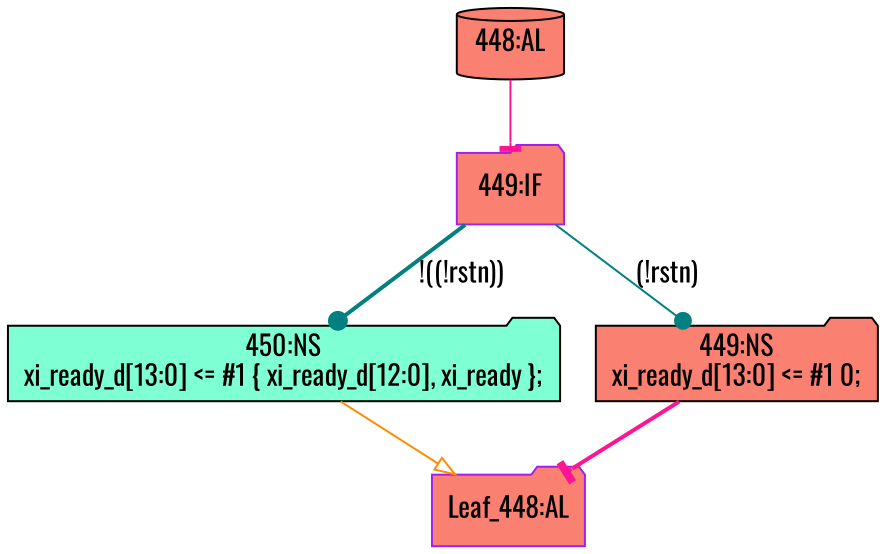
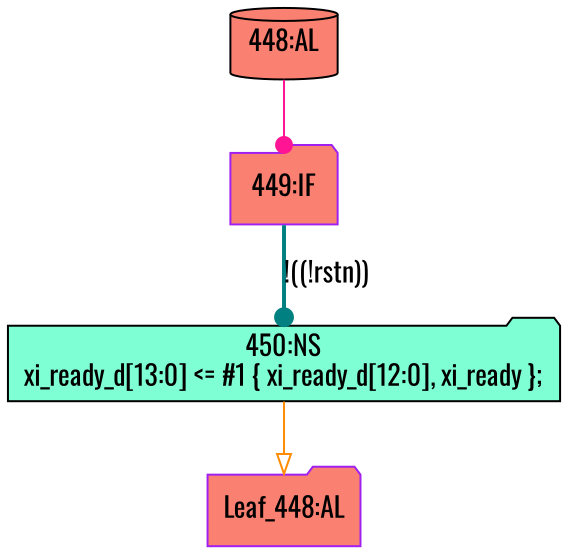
edge "448:AL" -> "449:IF": arrowhead tee -> dot
node "449:NS xi_ready_d[13:0] <= #1 0;": removed
